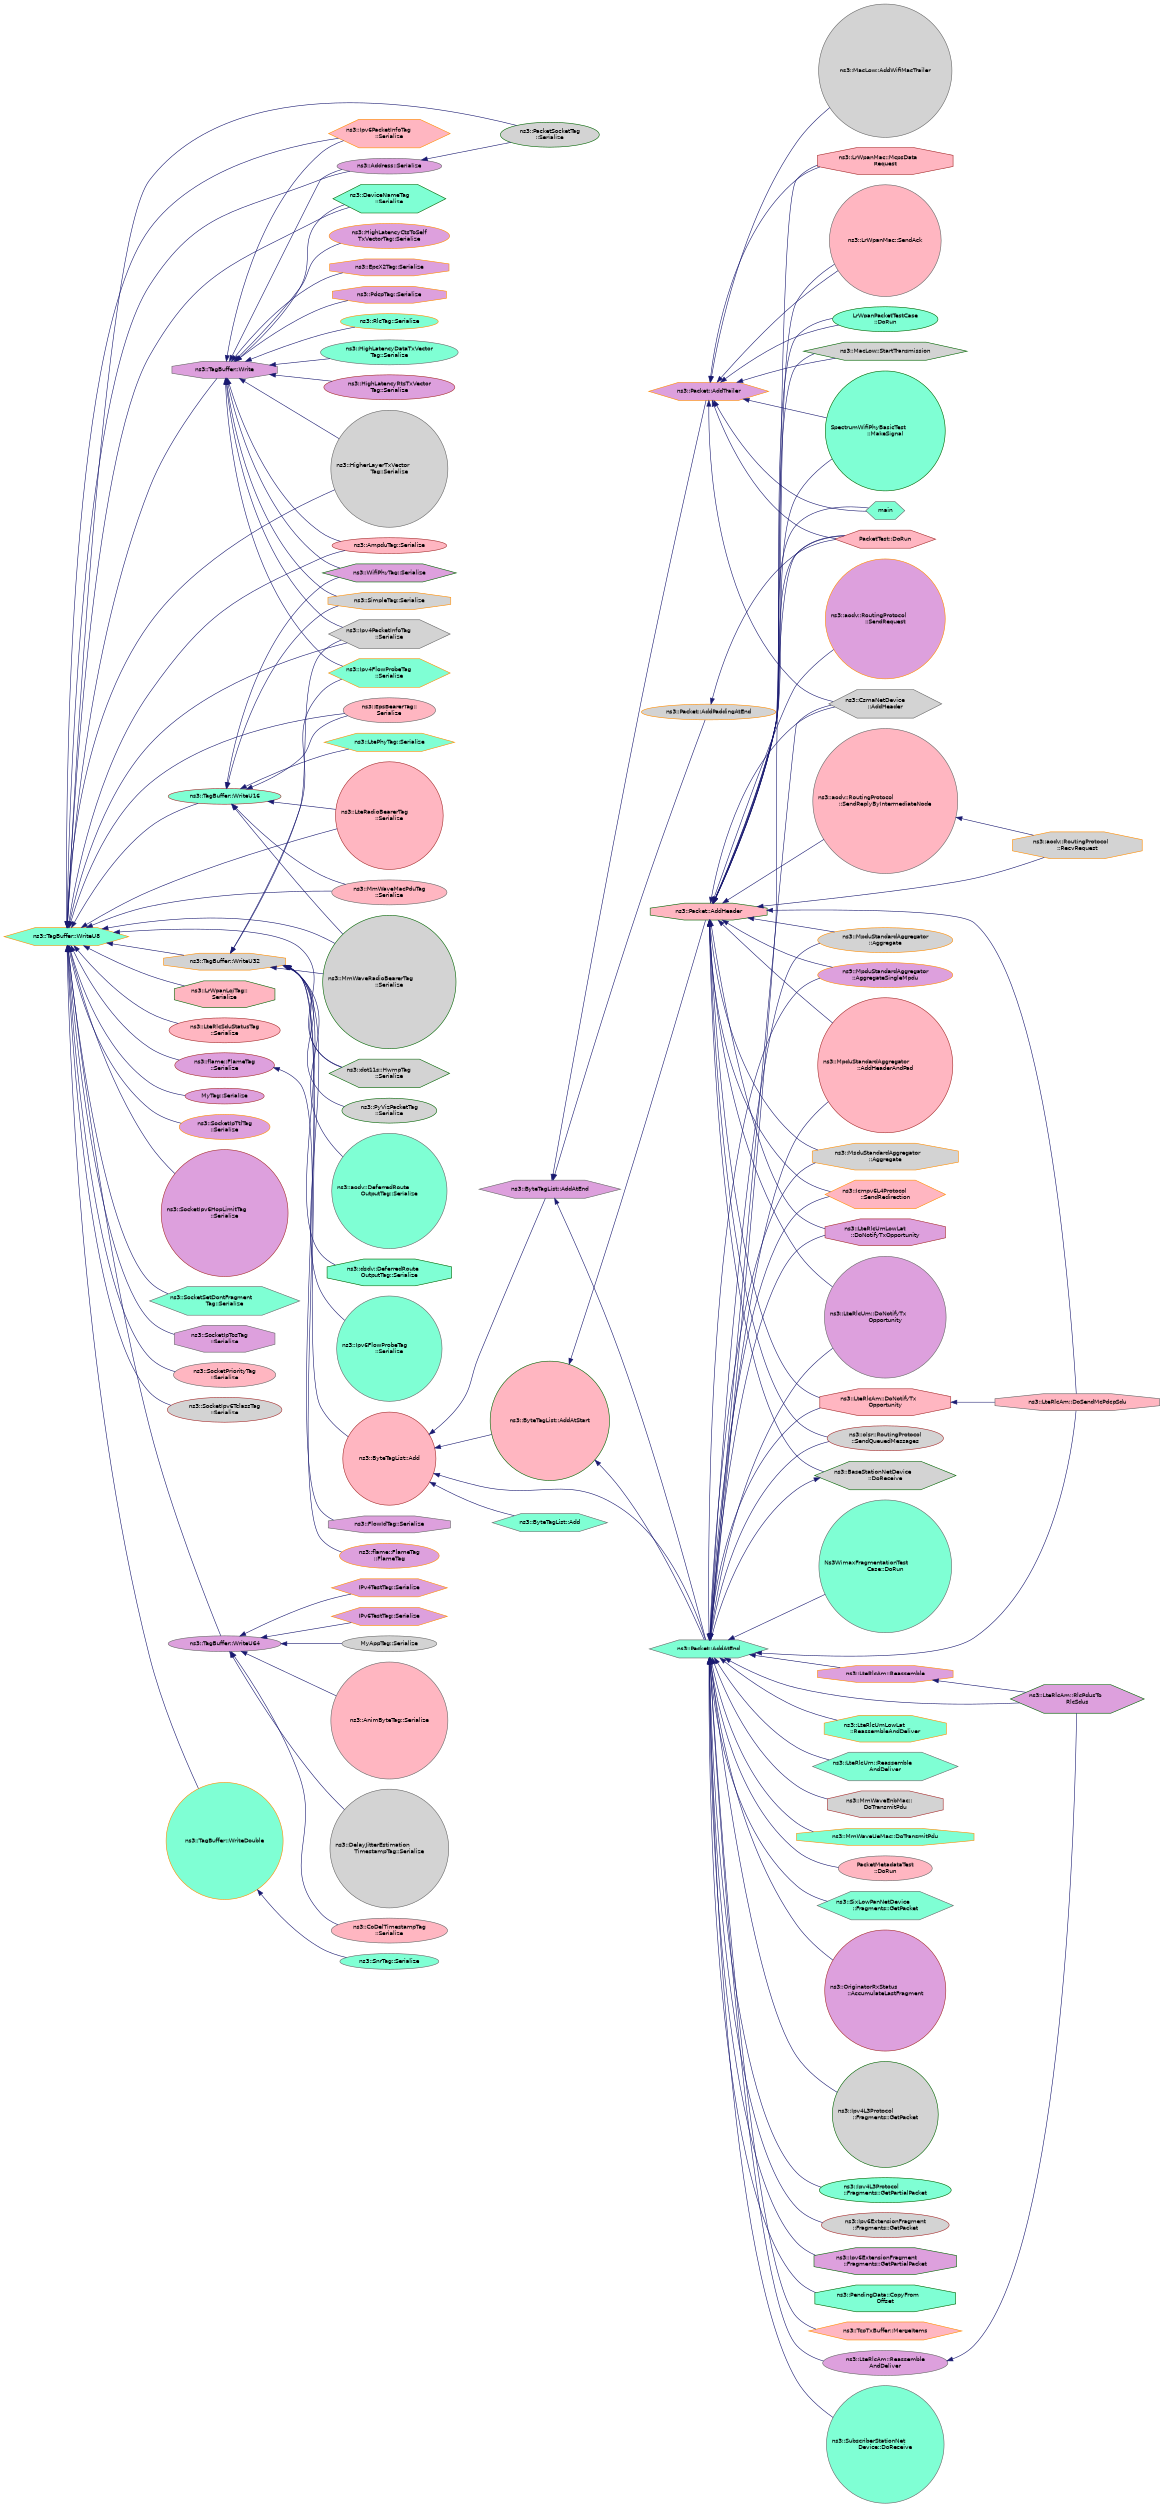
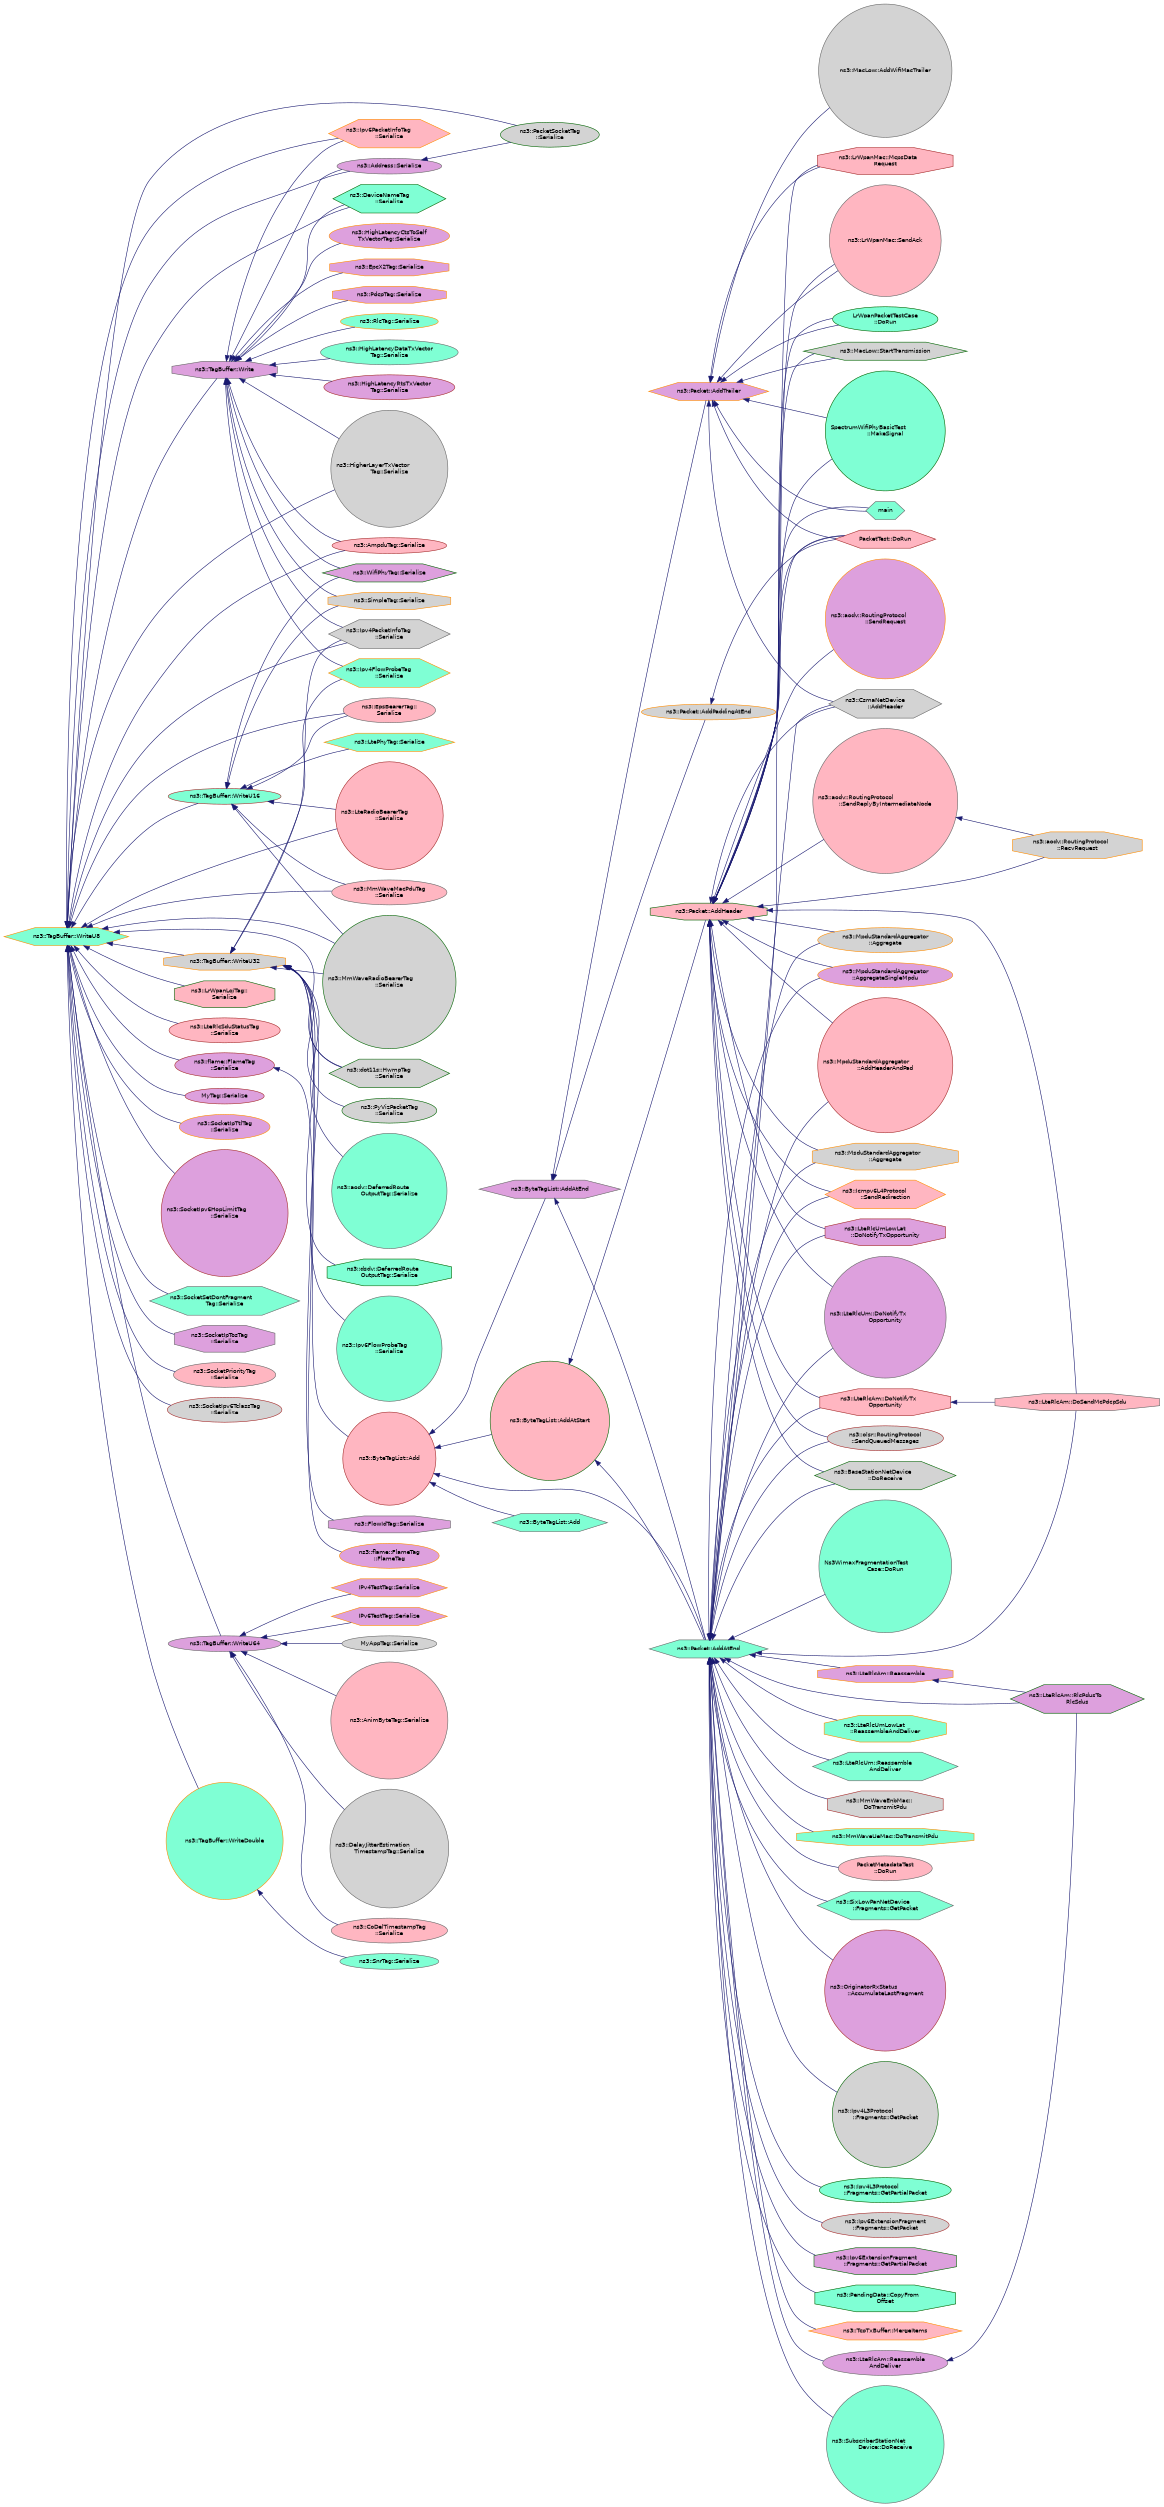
edge "ns3::Packet::AddAtEnd" -> "ns3::BaseStationNetDevice ::DoReceive": reversed
